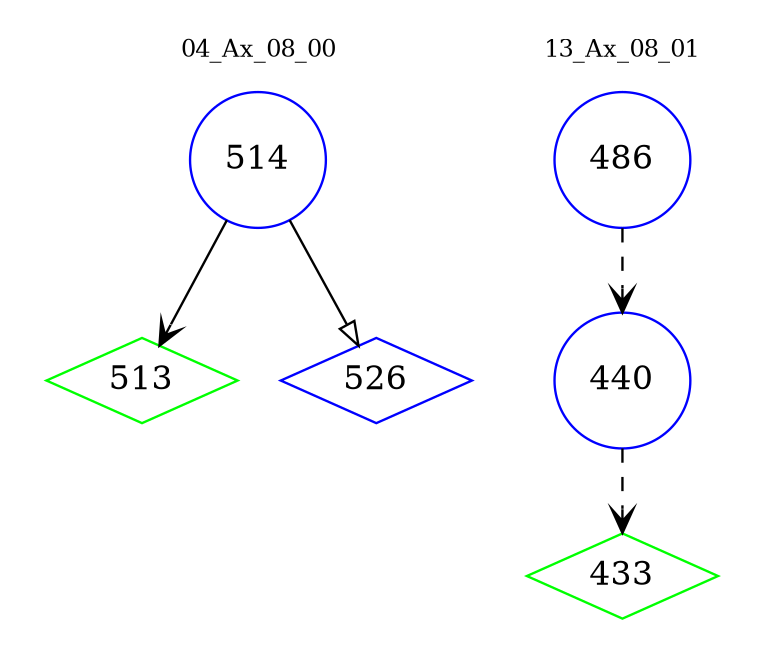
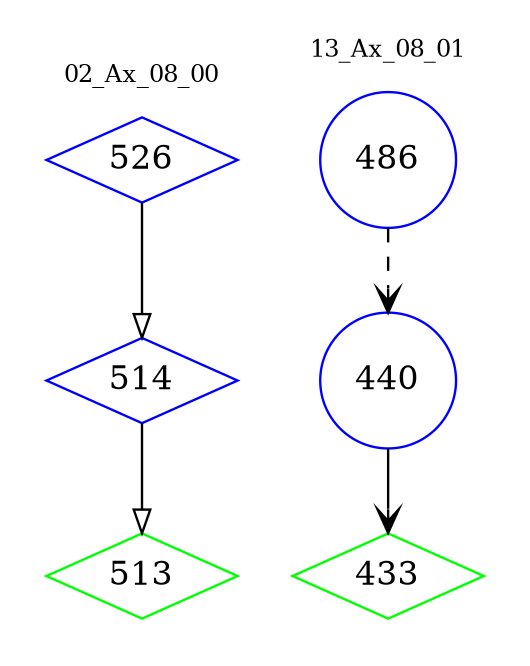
cluster "04_Ax_08_00": label "04_Ax_08_00" -> "02_Ax_08_00"
node "514": shape circle -> diamond
edge "514" -> "513": arrowhead vee -> onormal
edge "514" -> "526": reversed
edge "440" -> "433": style dashed -> solid
